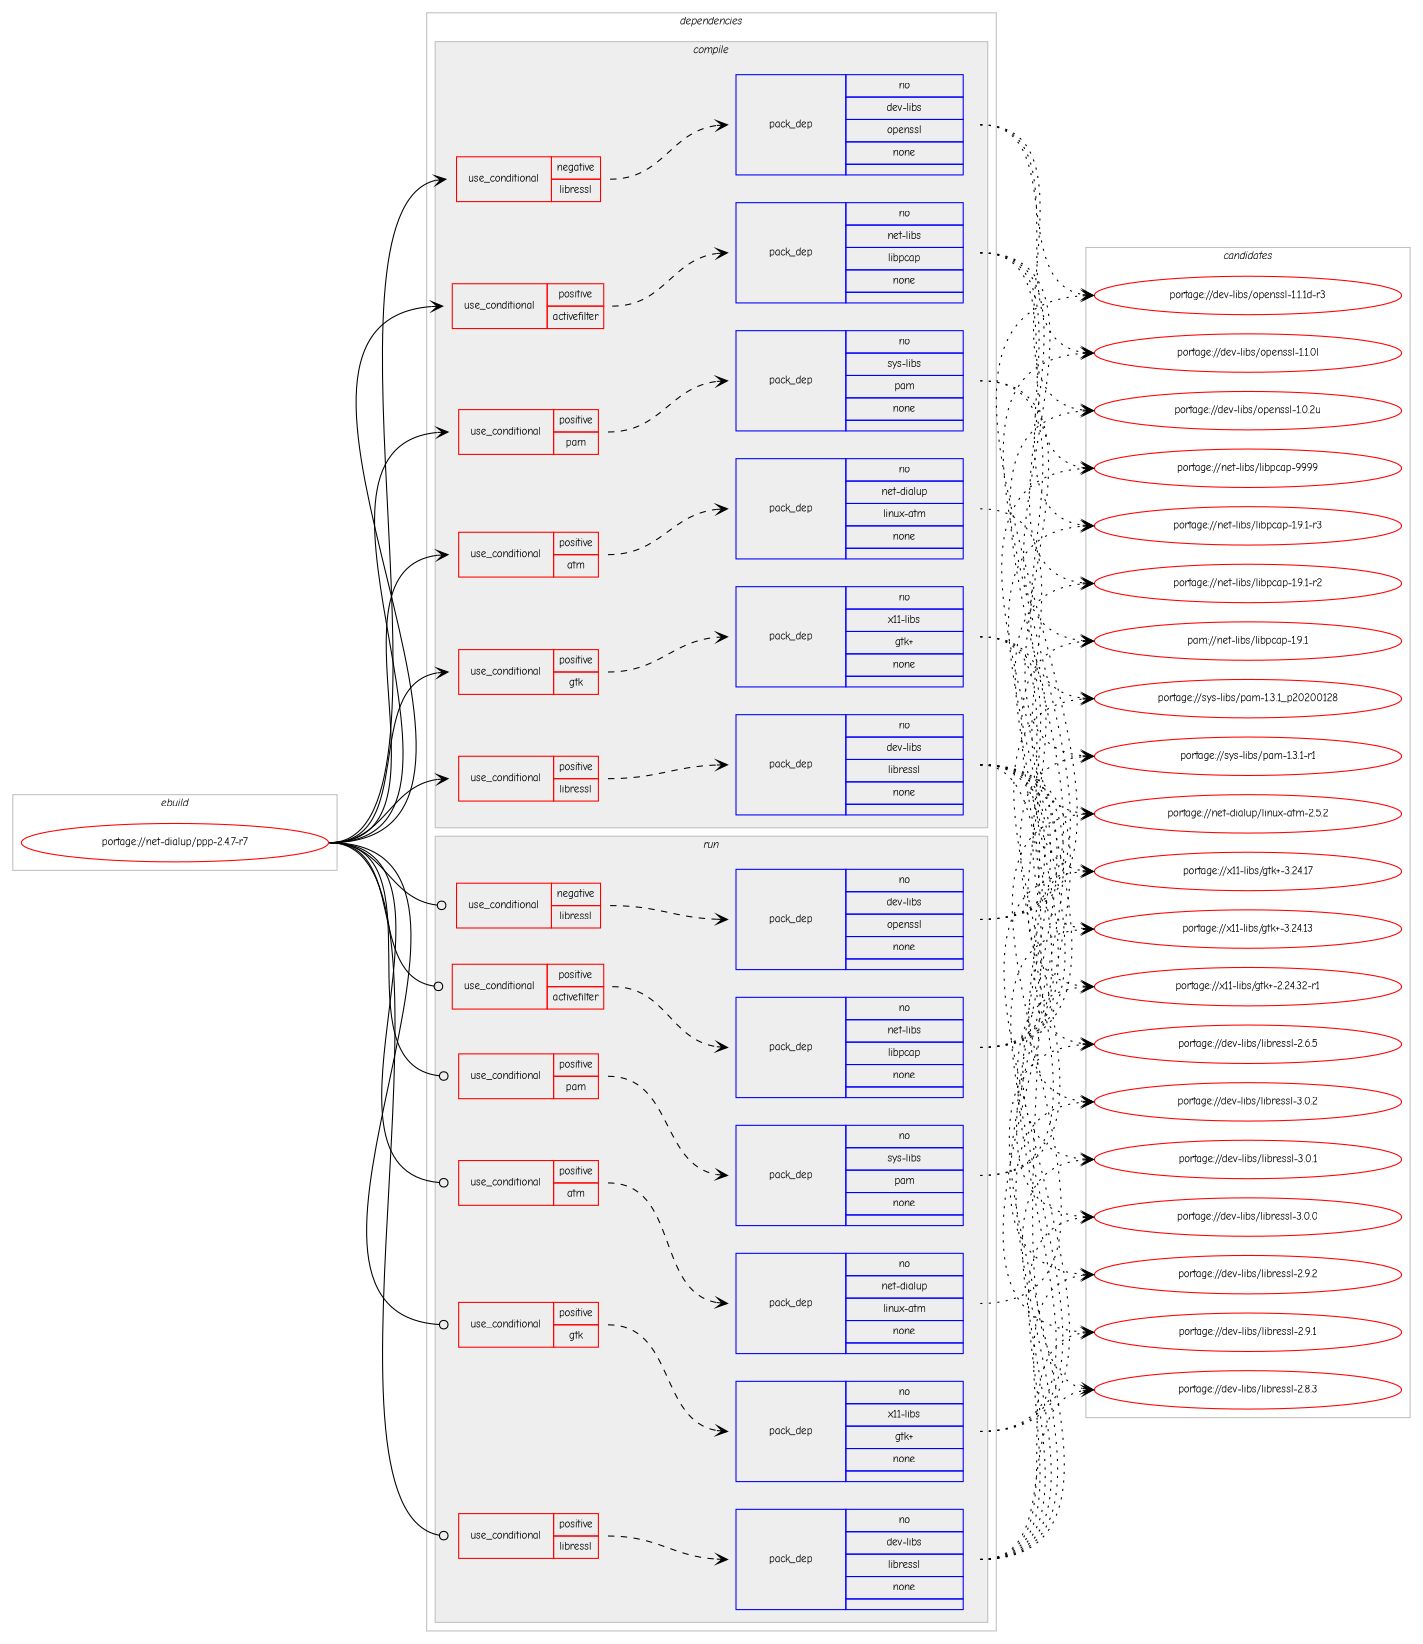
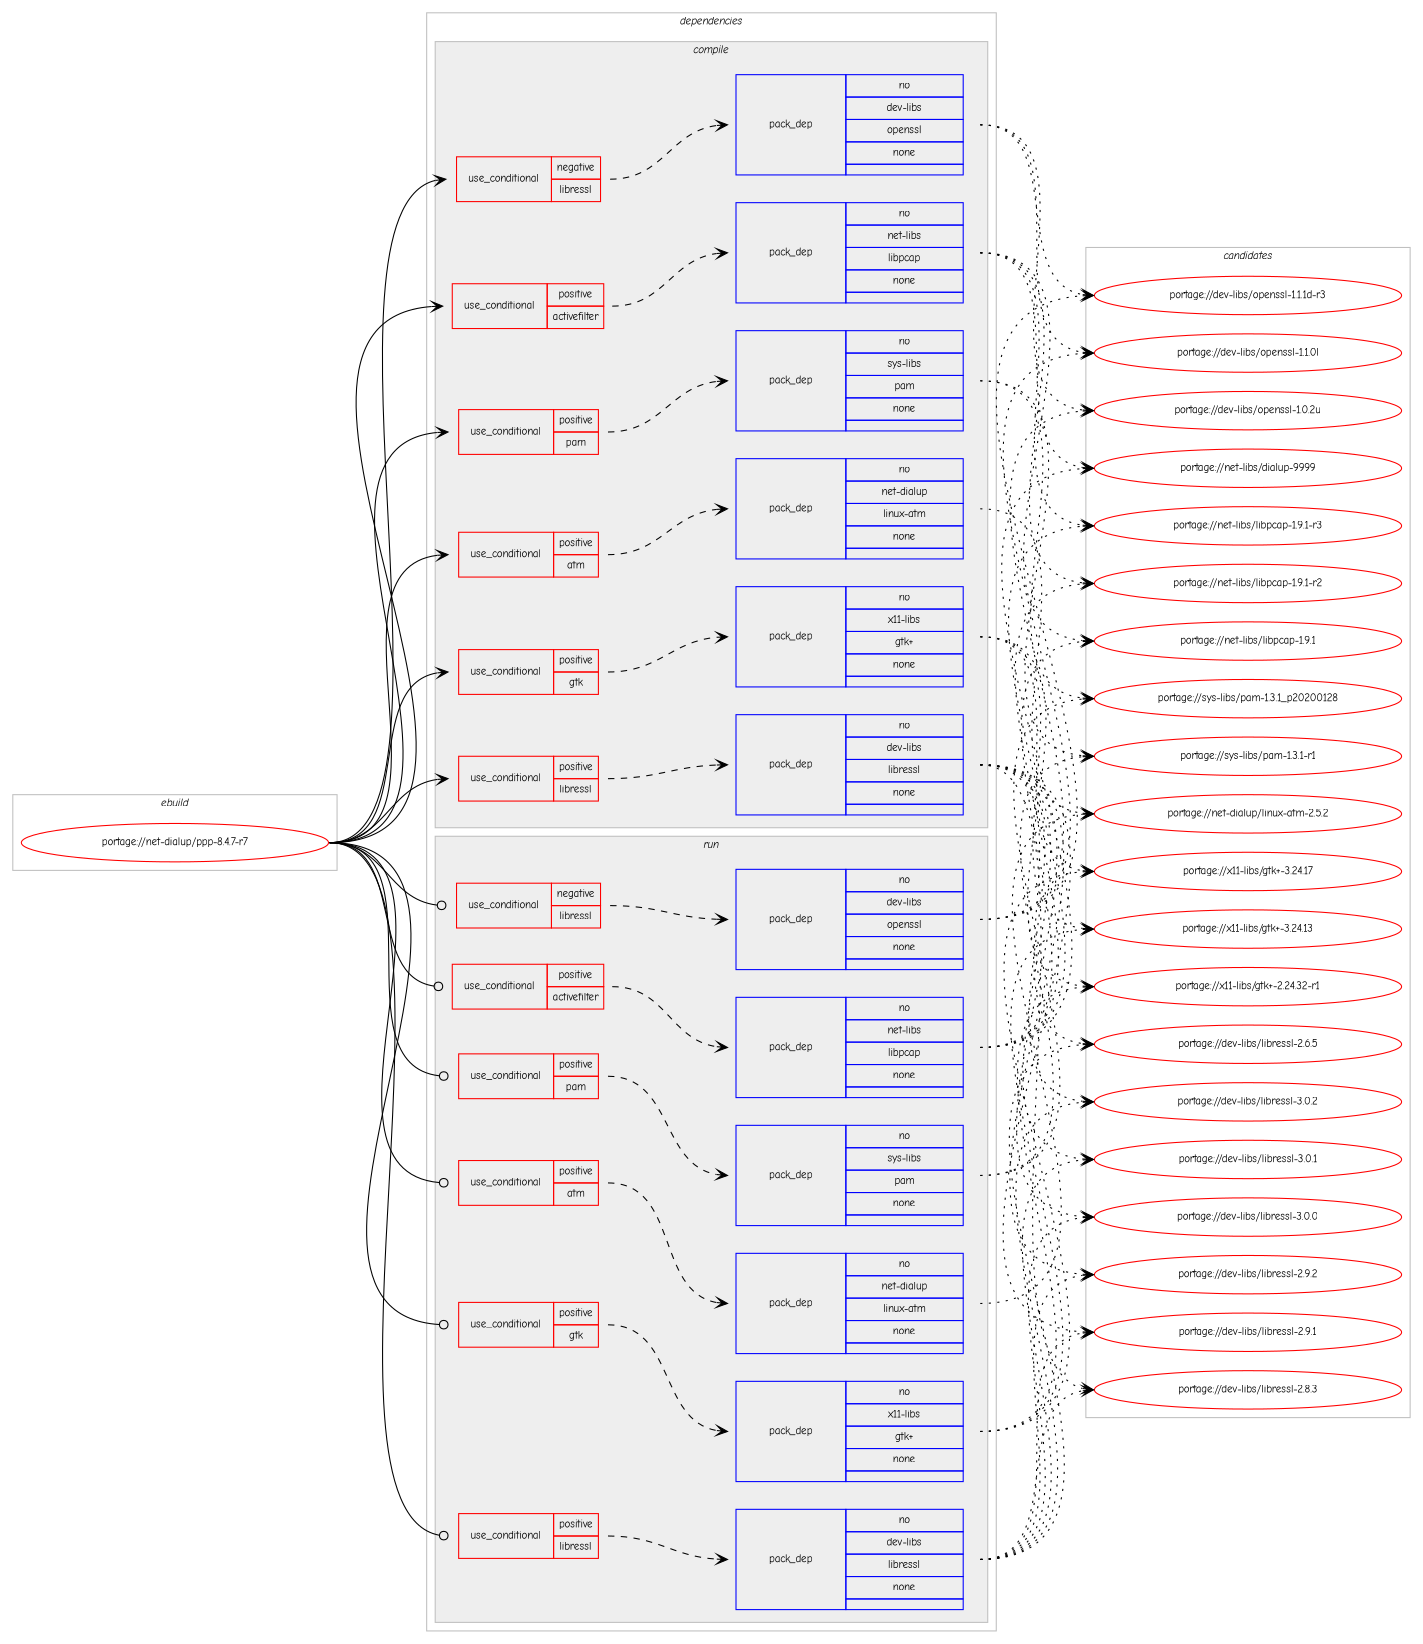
node "portage://net-libs/libpcap-9999": label "portage://net-libs/libpcap-9999" -> "portage://net-libs/dialup-9999"
node "pam://net-libs/libpcap-1.9.1": label "pam://net-libs/libpcap-1.9.1" -> "portage://net-libs/libpcap-1.9.1"
node "portage://net-dialup/ppp-2.4.7-r7": label "portage://net-dialup/ppp-2.4.7-r7" -> "portage://net-dialup/ppp-8.4.7-r7"
